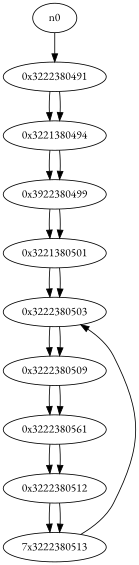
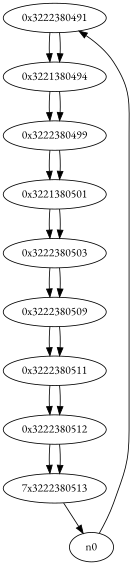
node "0x3922380499": label "0x3922380499" -> "0x3222380499"
node "0x3222380561": label "0x3222380561" -> "0x3222380511"
edge "7x3222380513" -> "0x3222380503": now "7x3222380513" -> "n0"
